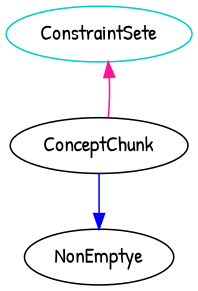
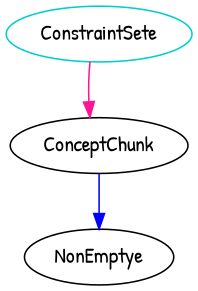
edge "ConceptChunk" -> "ConstraintSete": reversed
